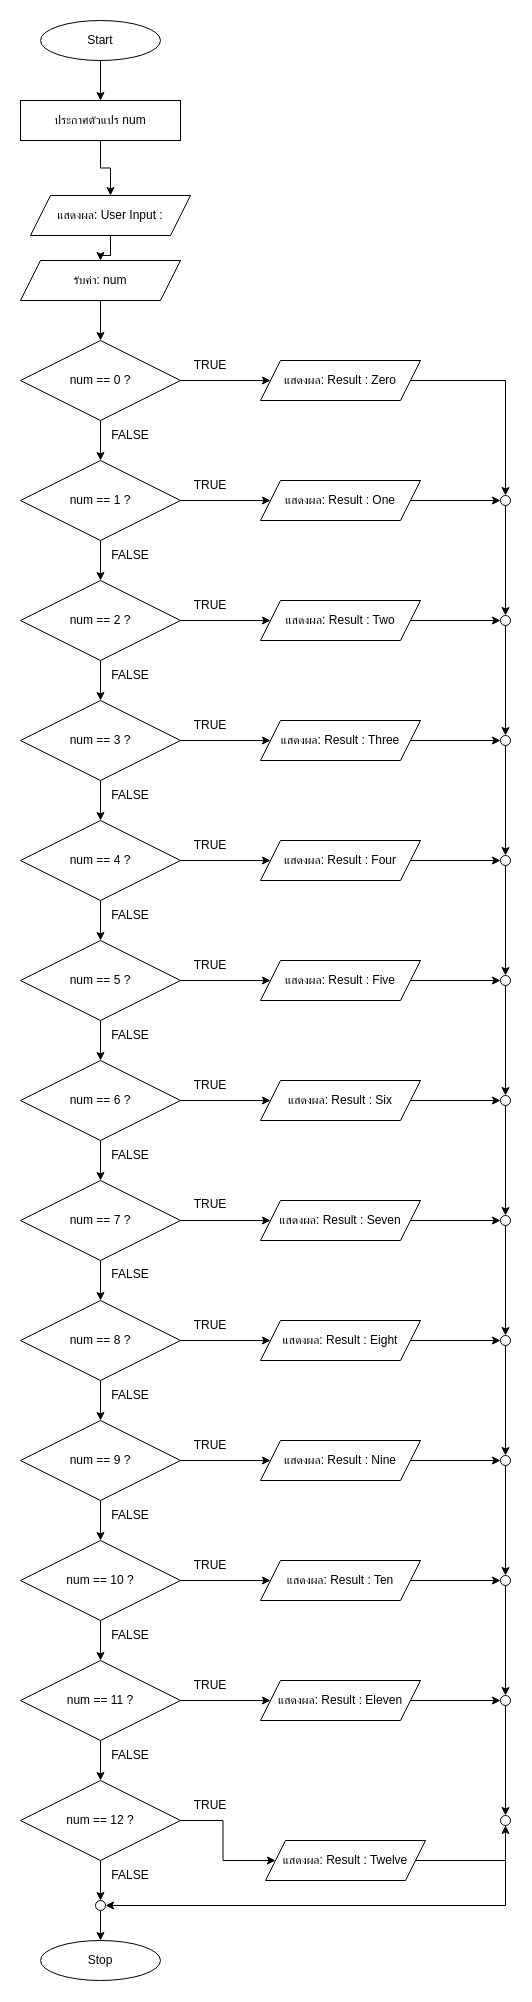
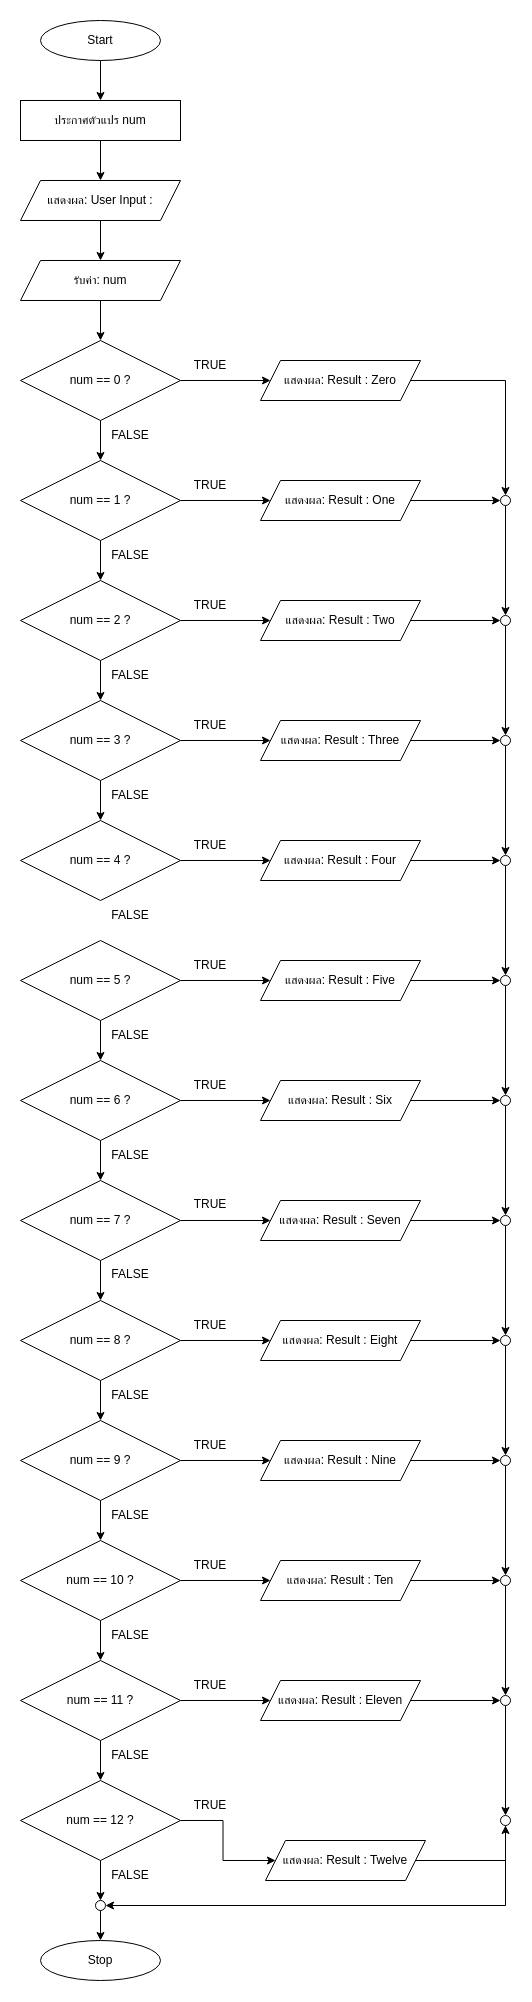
node "แสดงผล: User Input :": moved (111, 216) -> (101, 201)
edge "num == 4 ?" -> "num == 5 ?": removed
